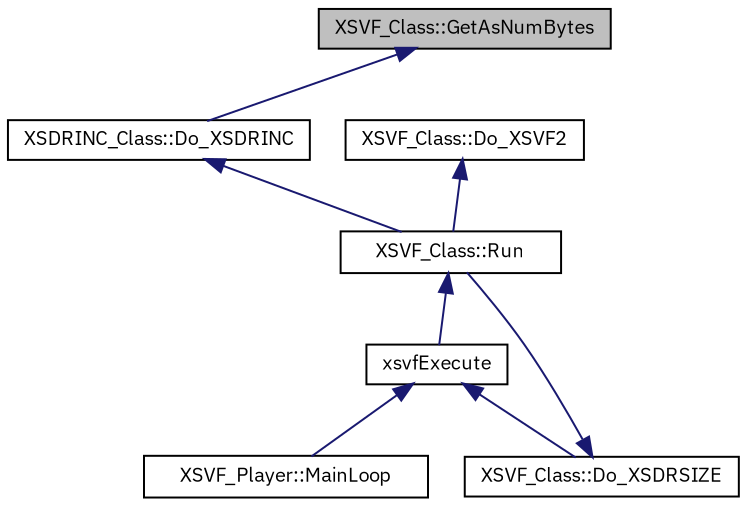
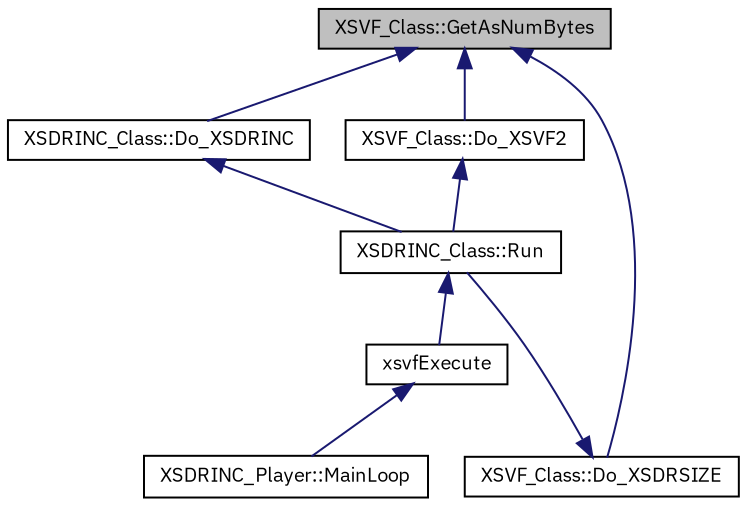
edge "XSVF_Class::Do_XSVF2" -> "XSVF_Class::GetAsNumBytes": added
node "XSVF_Class::Run": label "XSVF_Class::Run" -> "XSDRINC_Class::Run"
edge "XSVF_Class::Do_XSDRSIZE" -> "xsvfExecute": now "XSVF_Class::Do_XSDRSIZE" -> "XSVF_Class::GetAsNumBytes"
node "XSVF_Player::MainLoop": label "XSVF_Player::MainLoop" -> "XSDRINC_Player::MainLoop"
